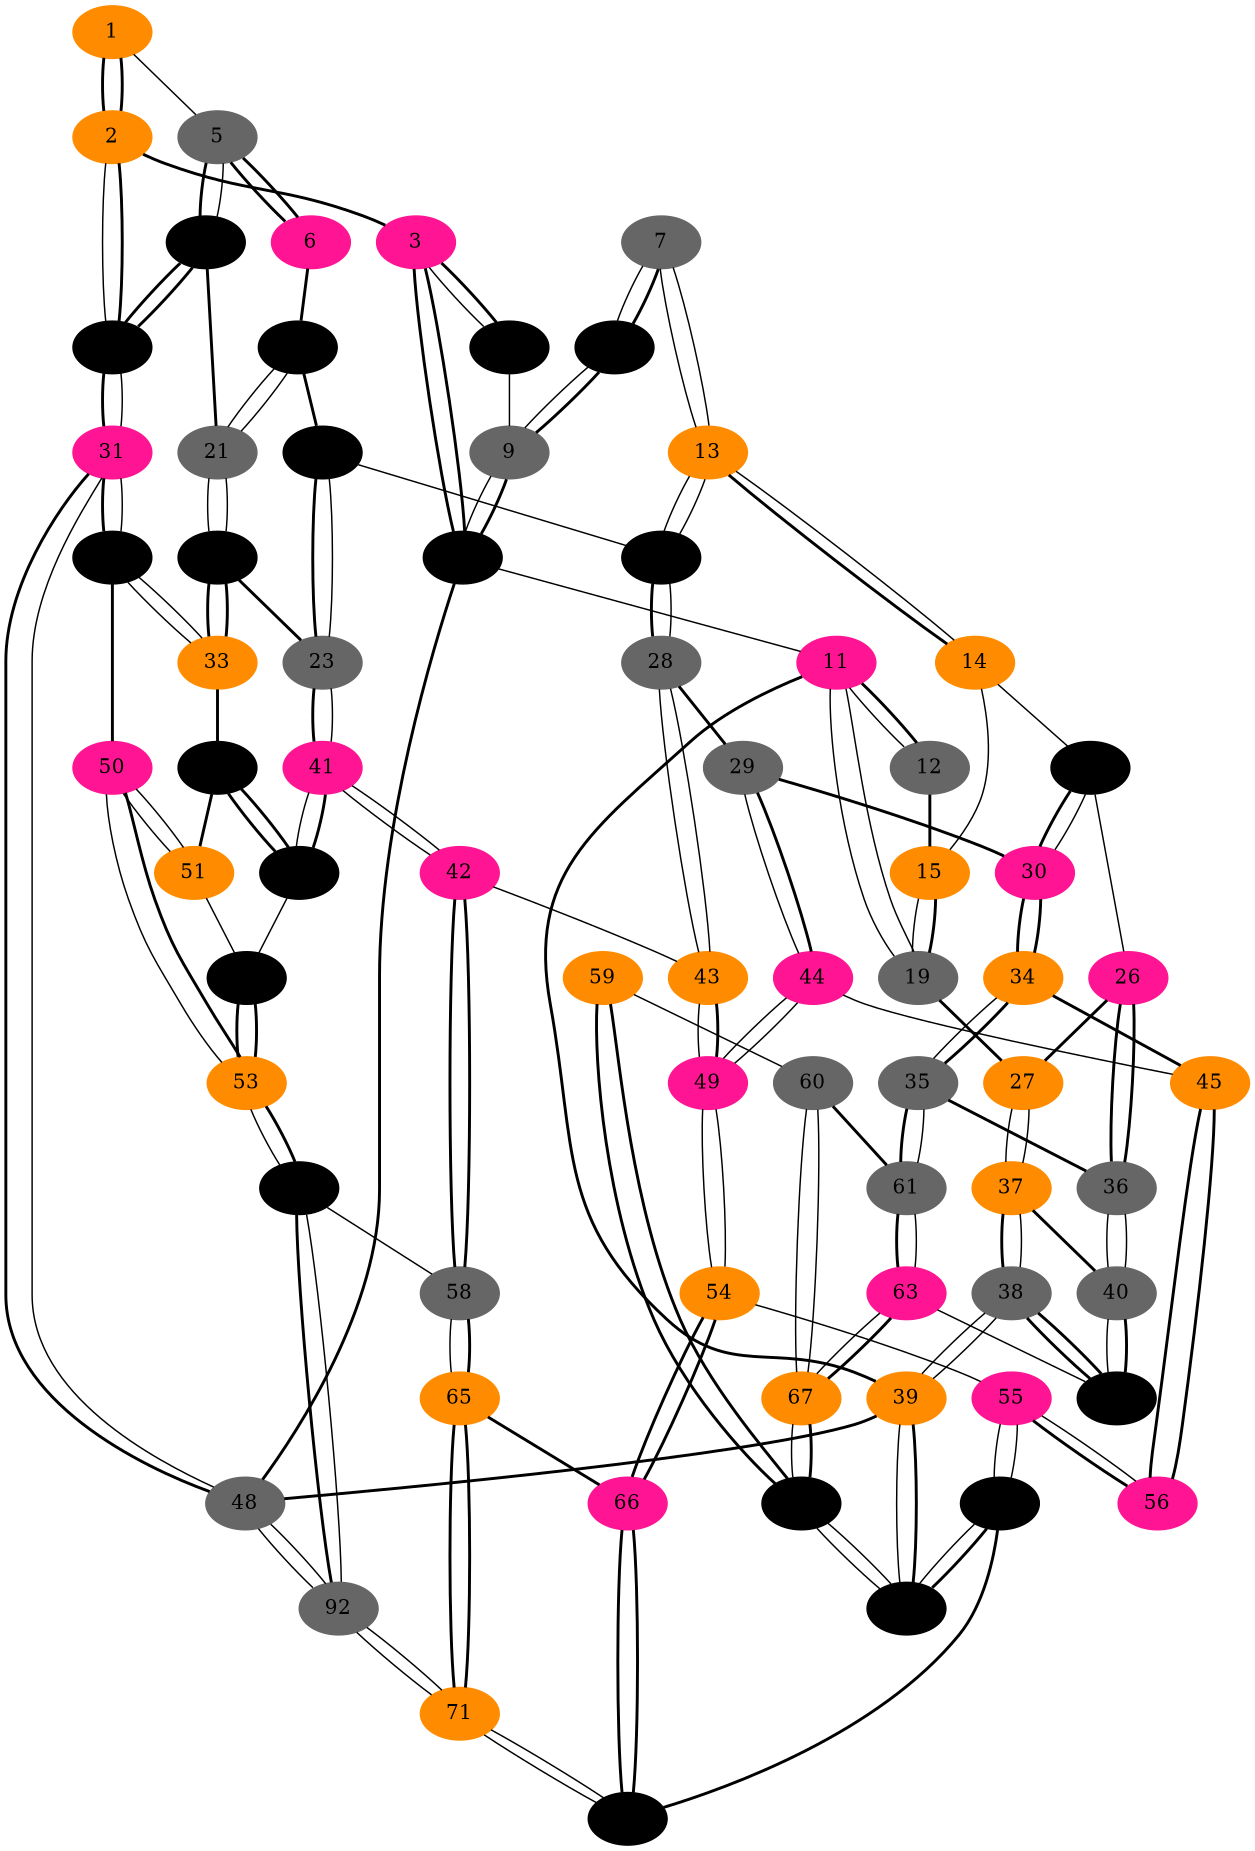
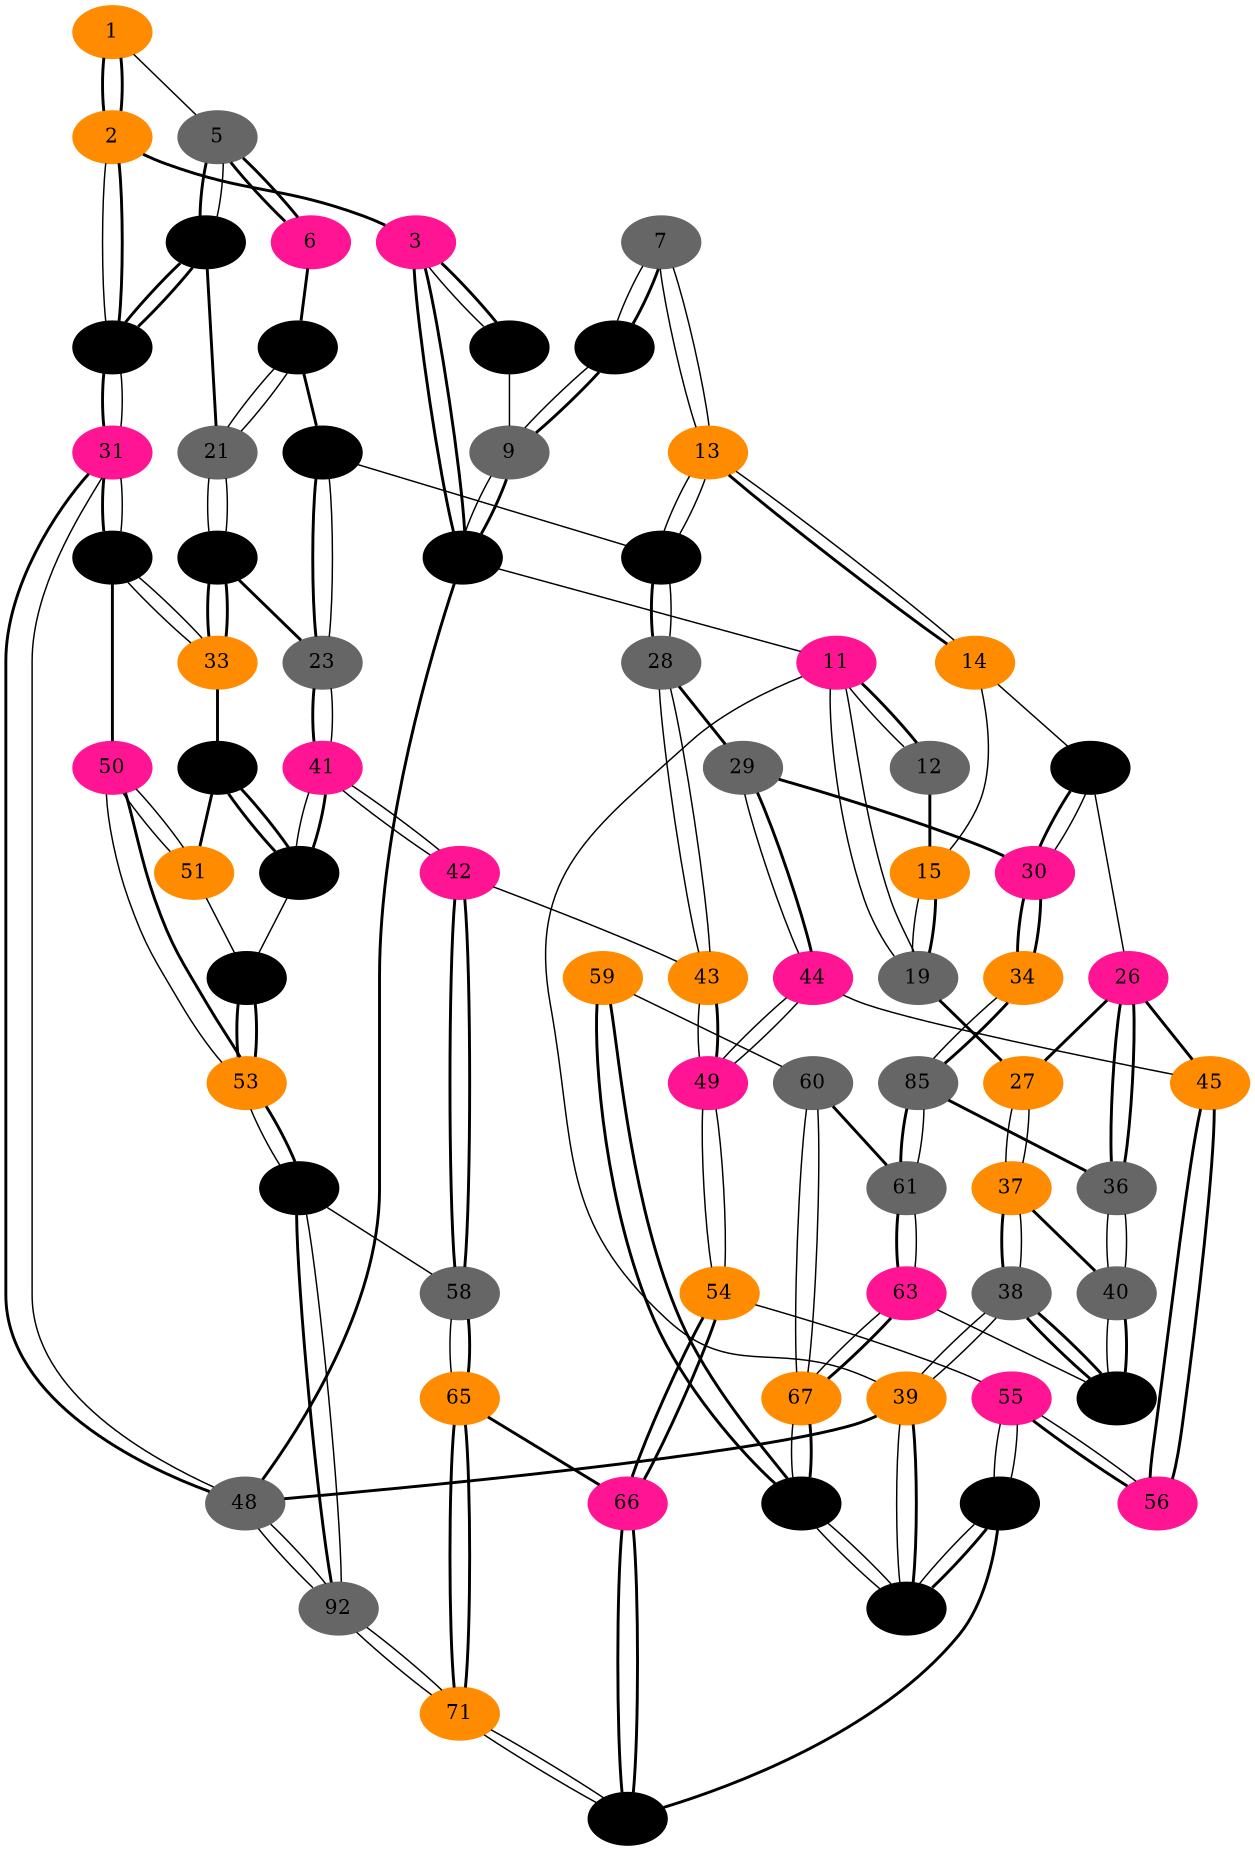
edge "34" -- "45": now "26" -- "45"
edge "11" -- "39": style bold -> solid
node "35": label "35" -> "85"
